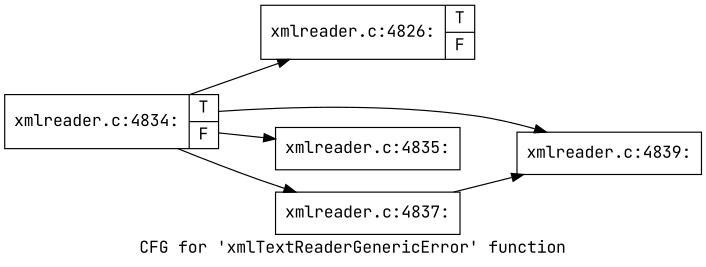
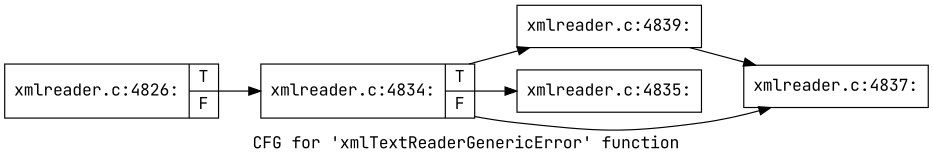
edge "xmlreader.c:4834:" -> "xmlreader.c:4826:": reversed
edge "xmlreader.c:4837:" -> "xmlreader.c:4839:": reversed
